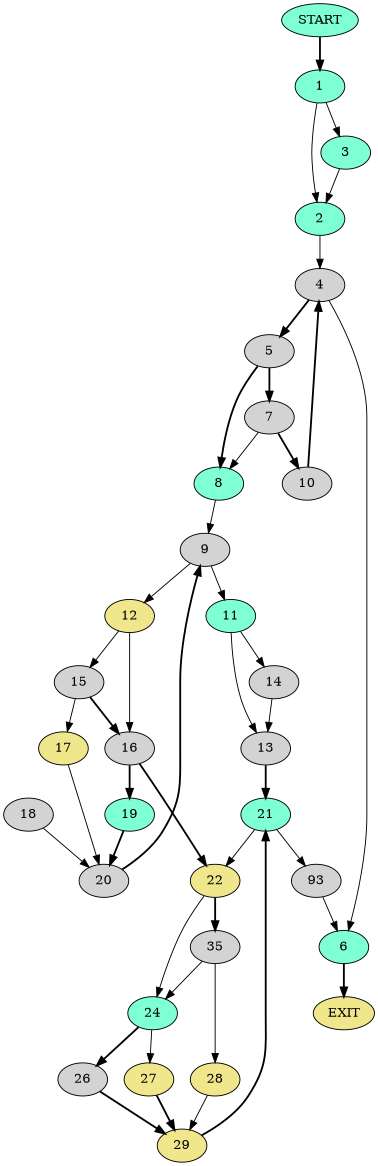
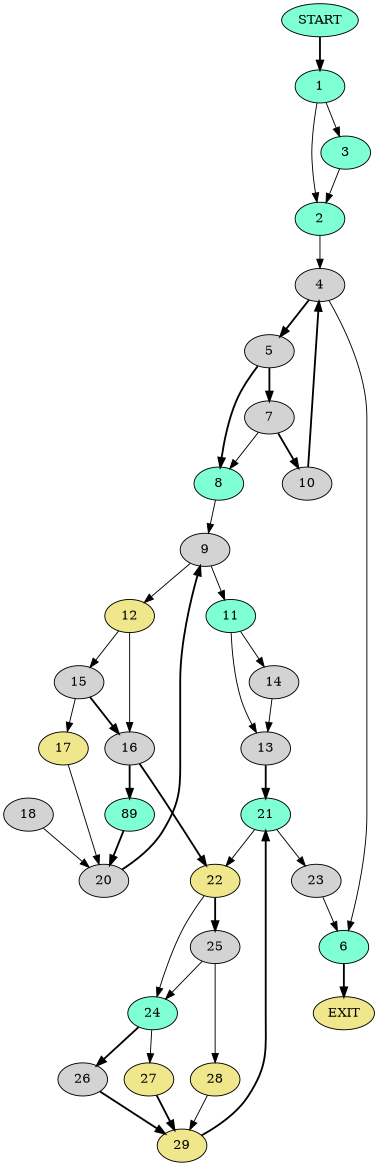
node "19": label "19" -> "89"
node "93": label "93" -> "23"
node "35": label "35" -> "25"
